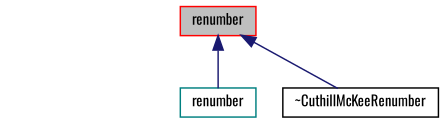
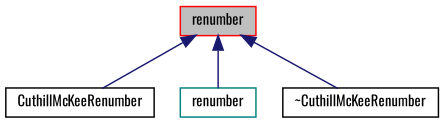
node "CuthillMcKeeRenumber": added
